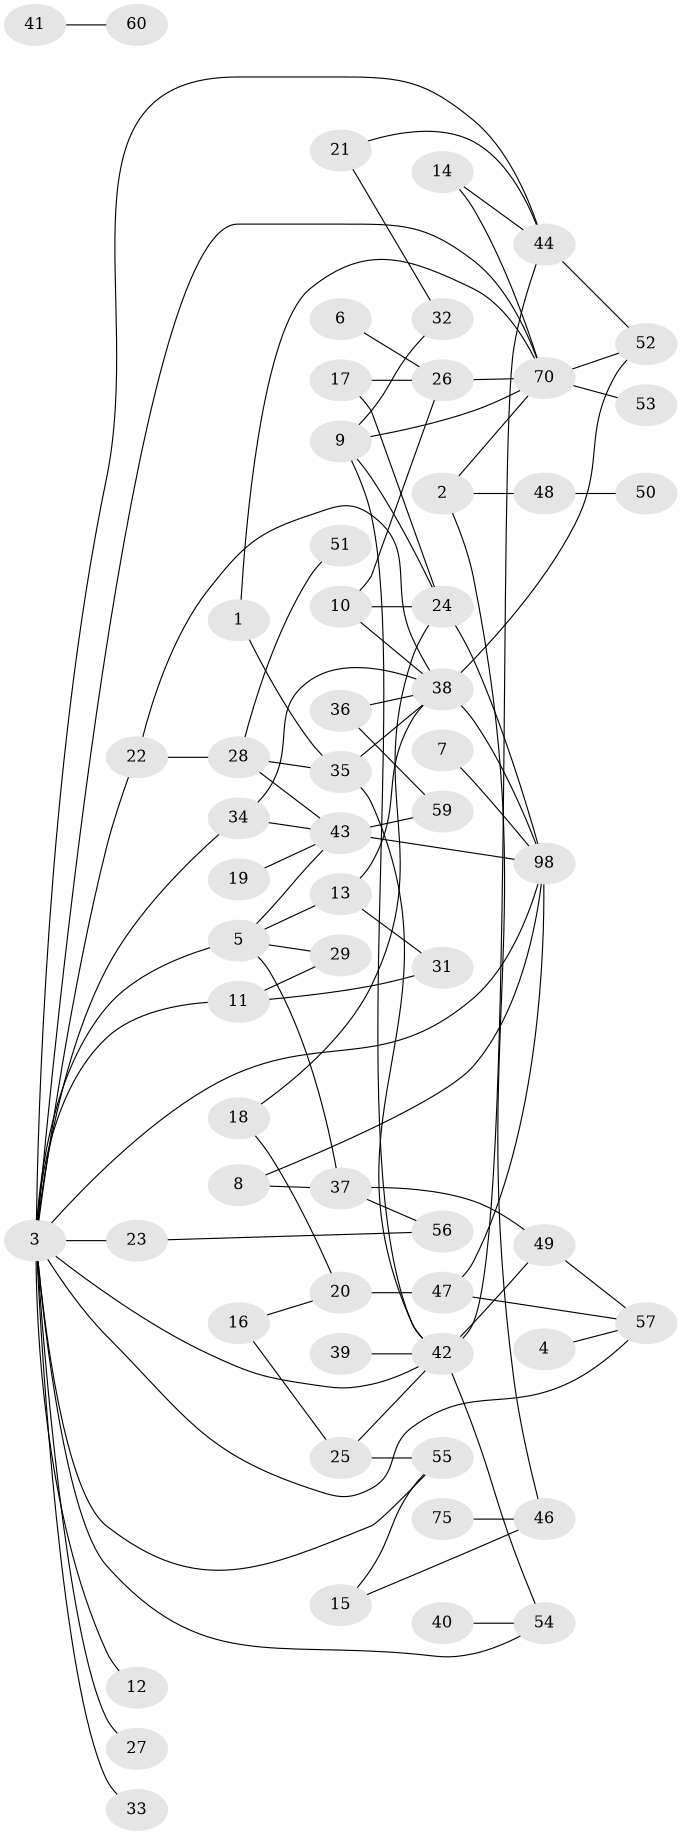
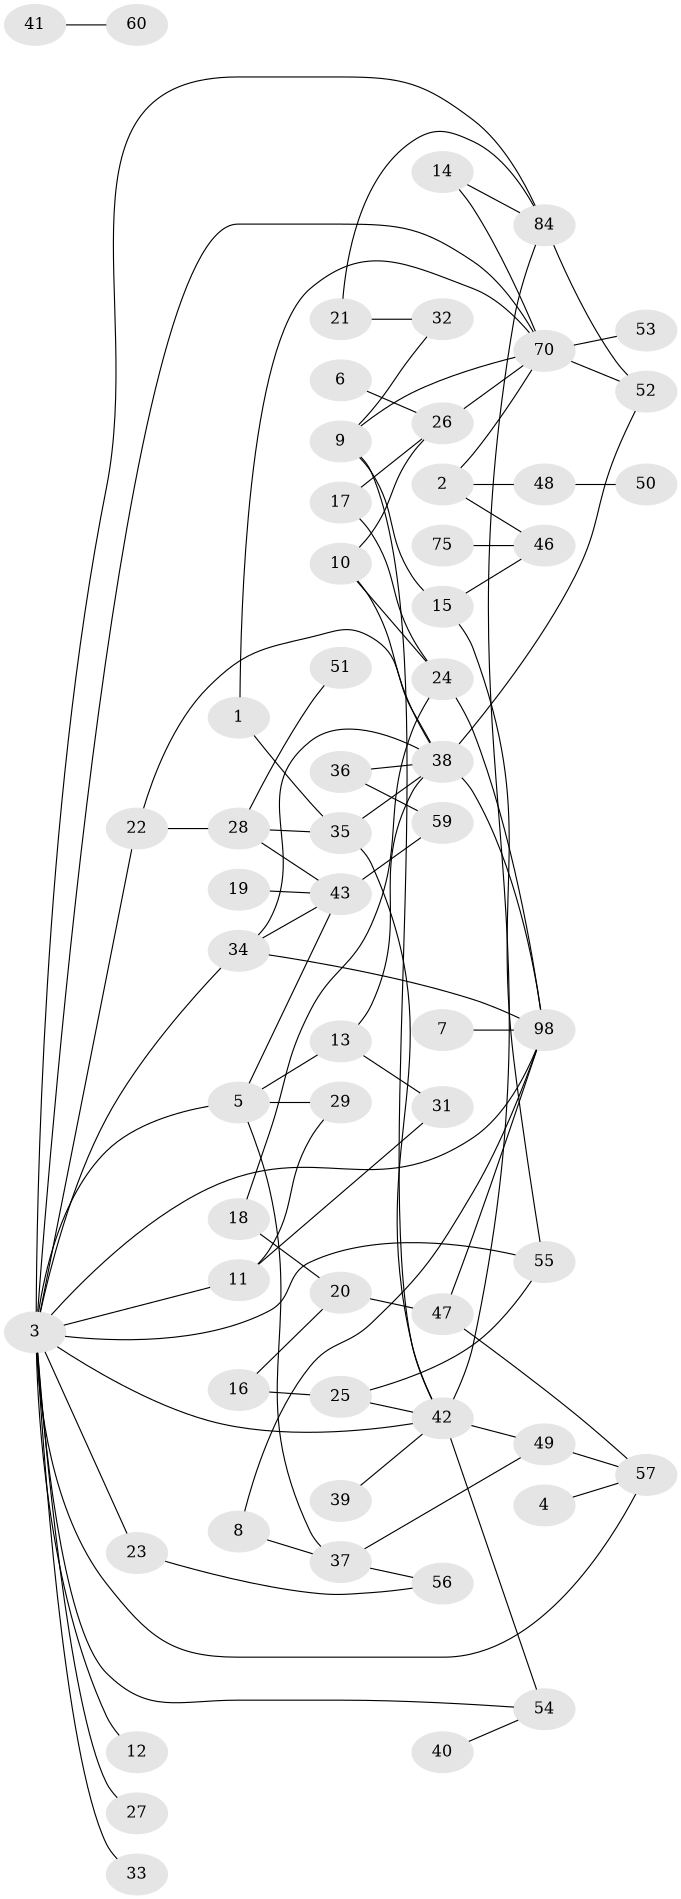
node "44": label "44" -> "84"
edge "9" -- "24": now "9" -- "15"
edge "43" -- "98": now "34" -- "98"
